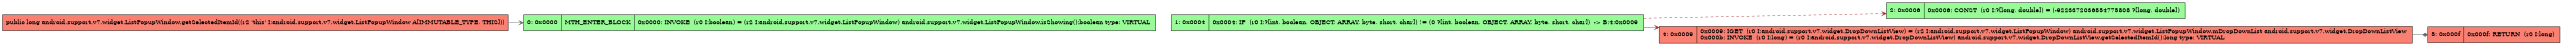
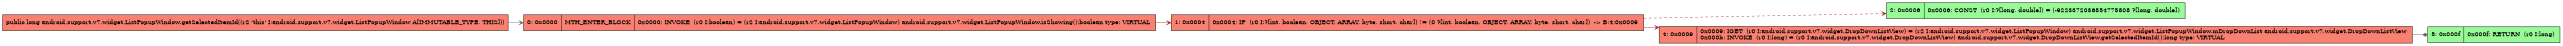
node "0: 0x0000": fillcolor palegreen -> salmon
edge "0: 0x0000" -> "1: 0x0004": added
node "1: 0x0004": fillcolor palegreen -> salmon
node "5: 0x000f": fillcolor salmon -> palegreen
